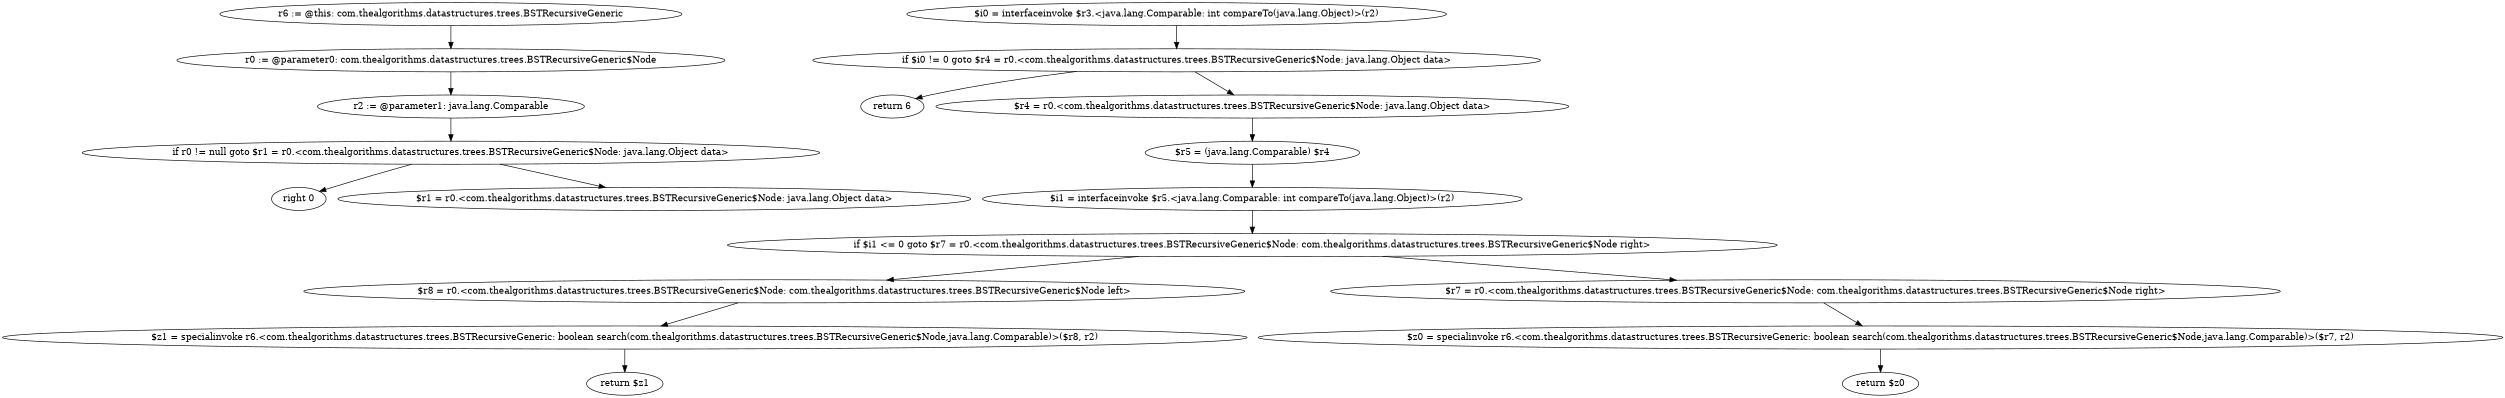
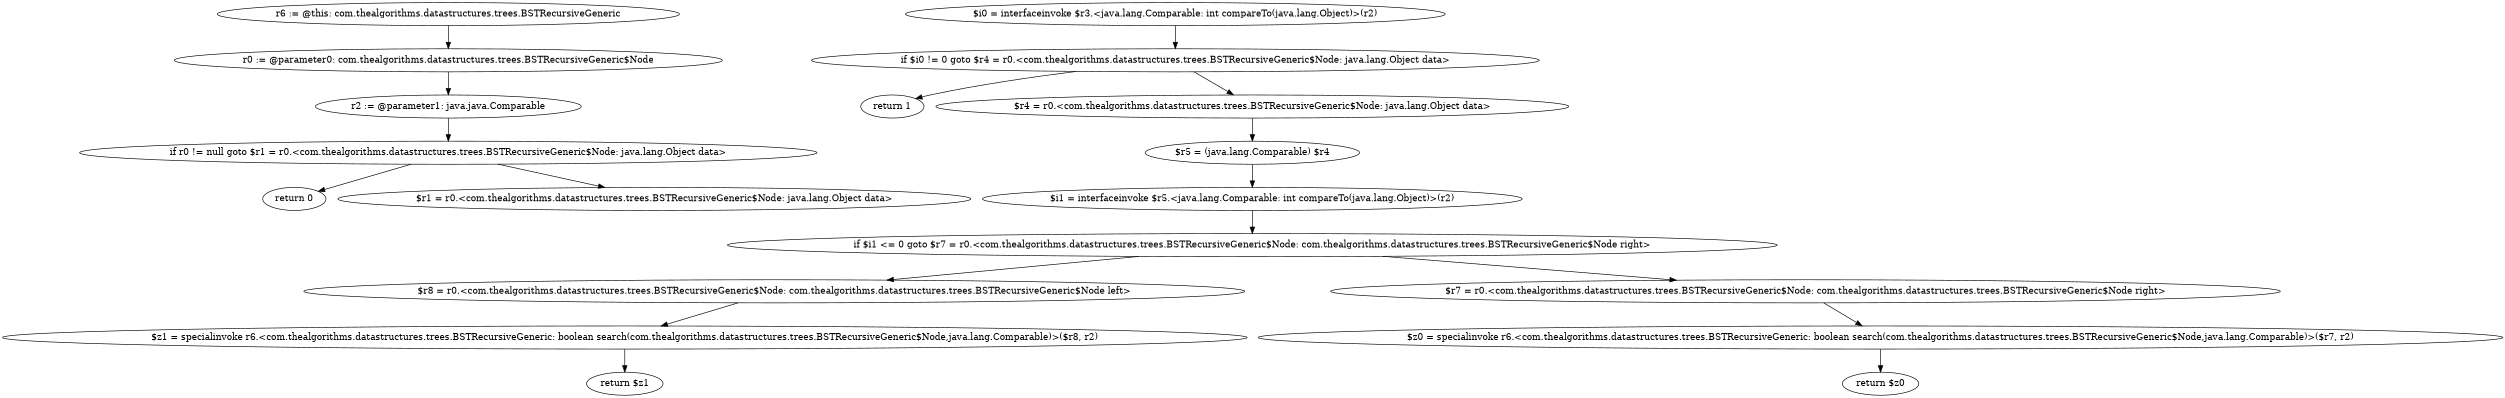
node "r2 := @parameter1: java.lang.Comparable": label "r2 := @parameter1: java.lang.Comparable" -> "r2 := @parameter1: java.java.Comparable"
node "return 6": label "return 6" -> "return 1"
node "right 0": label "right 0" -> "return 0"
